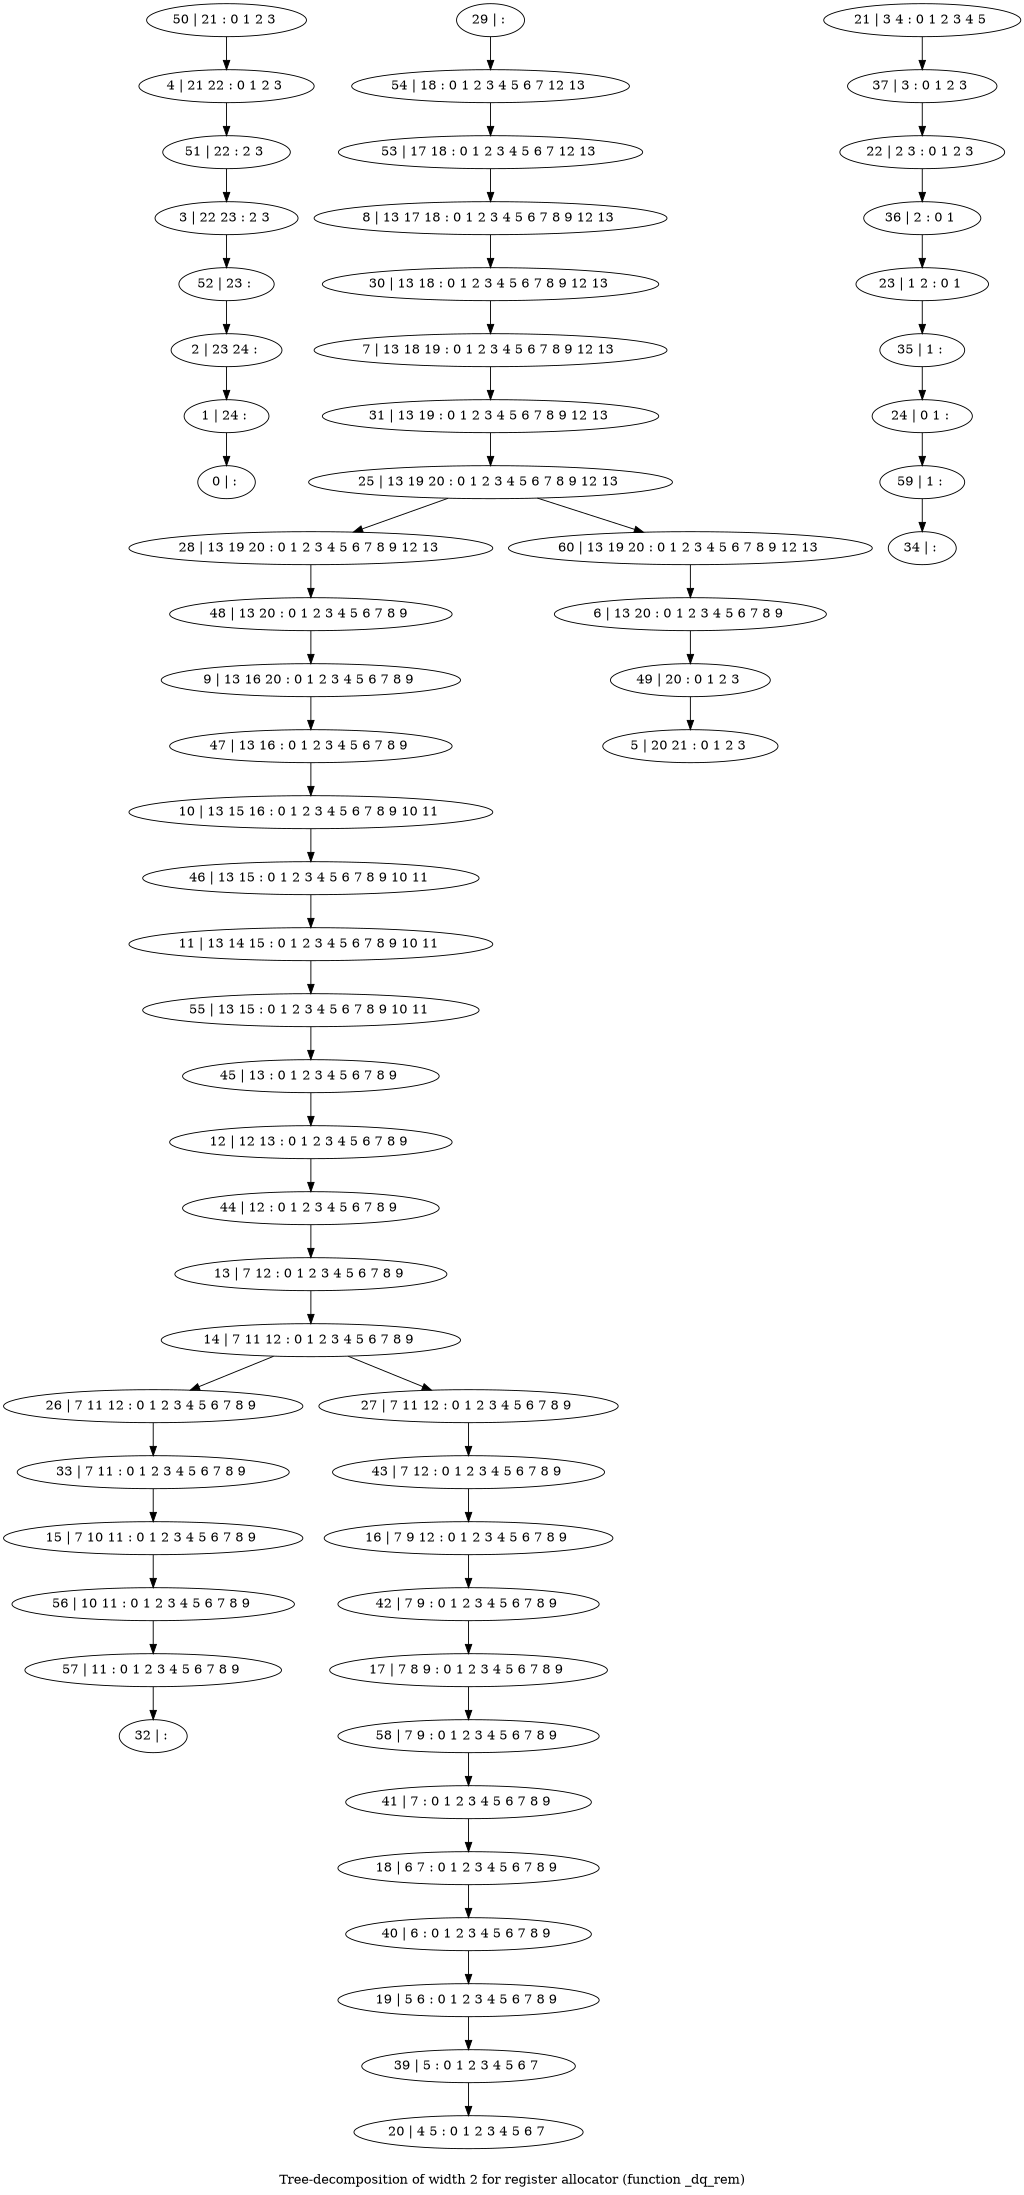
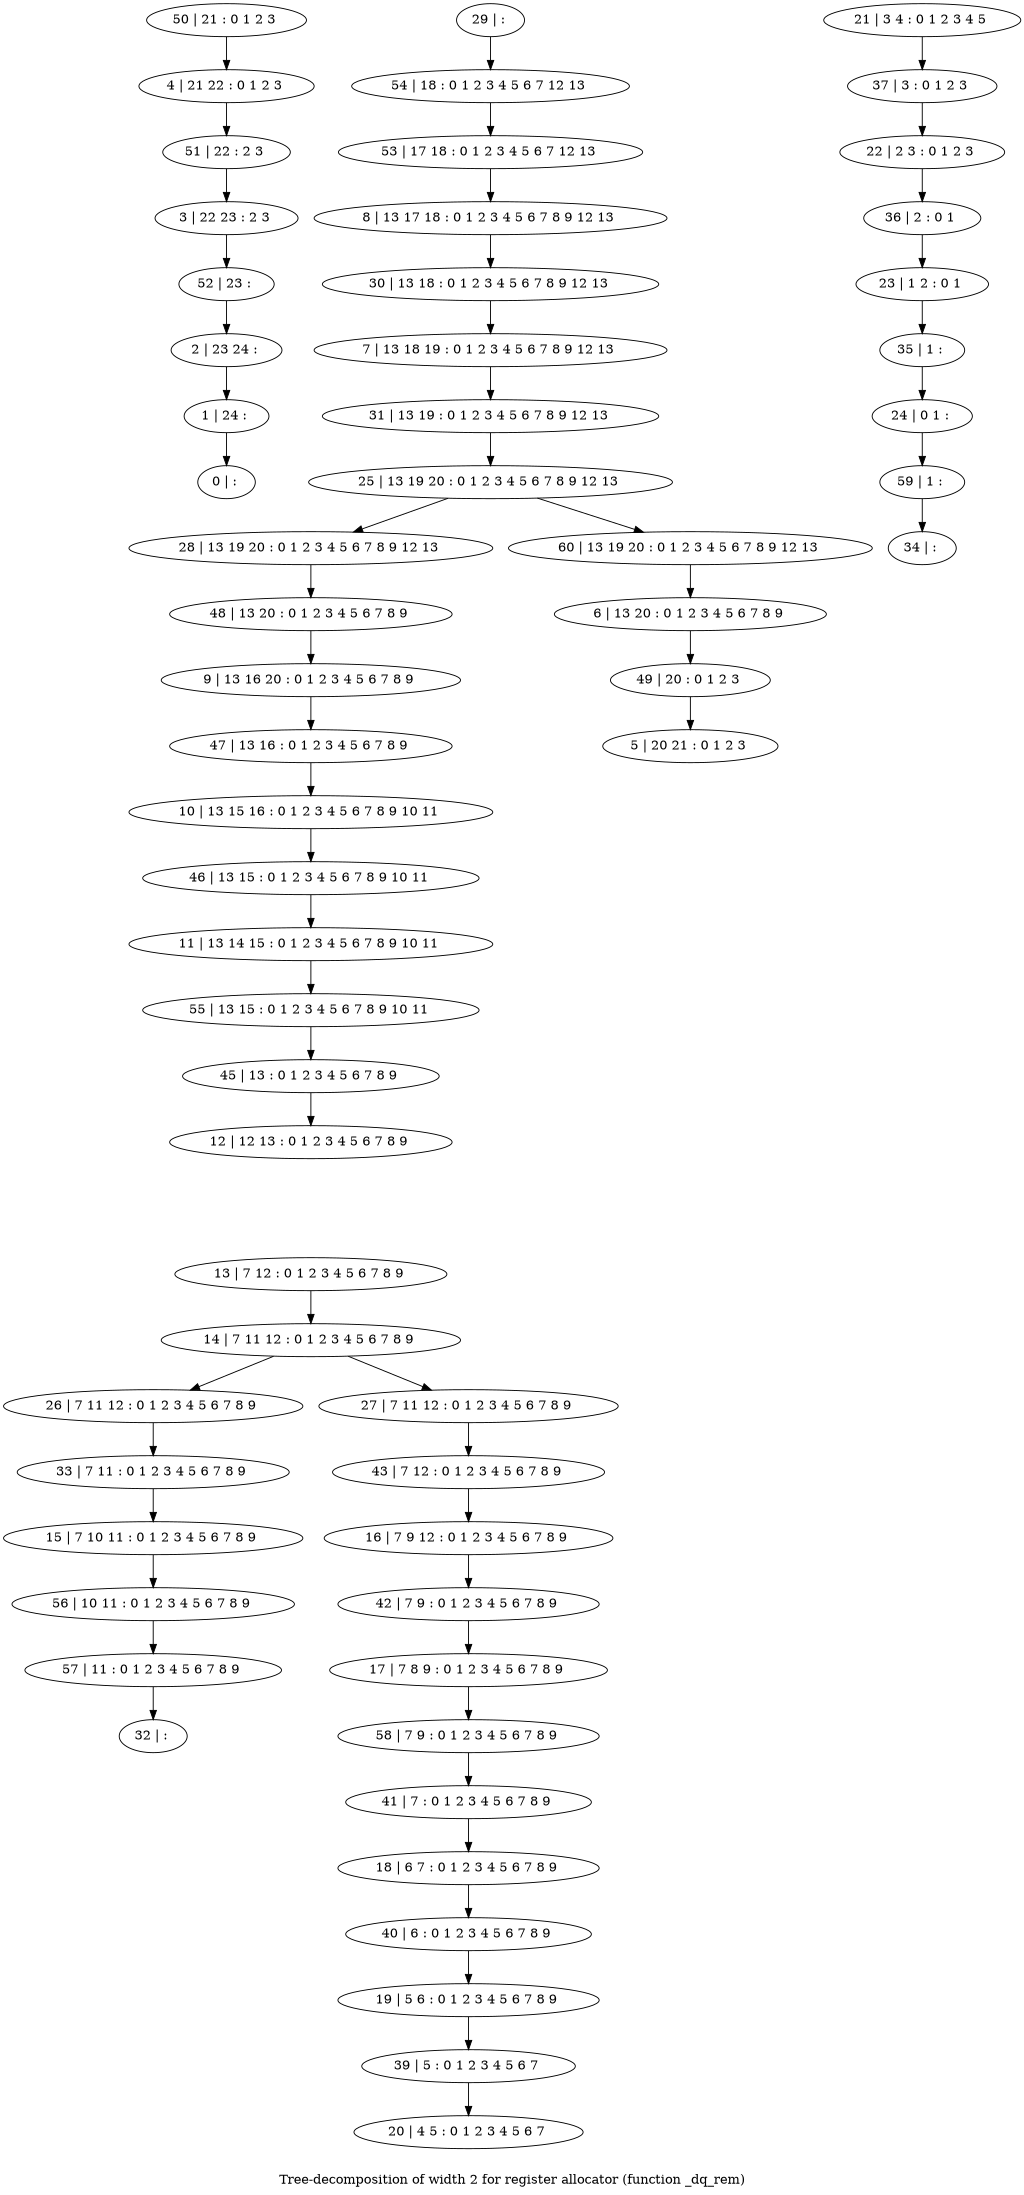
node "44 | 12 : 0 1 2 3 4 5 6 7 8 9": removed
